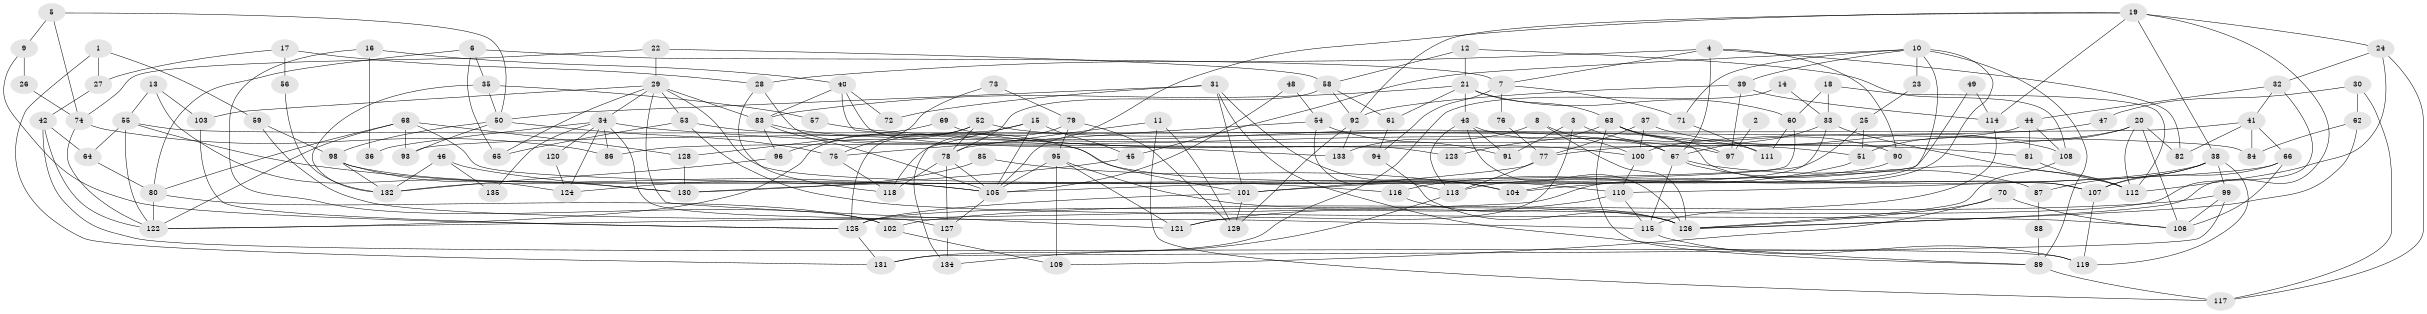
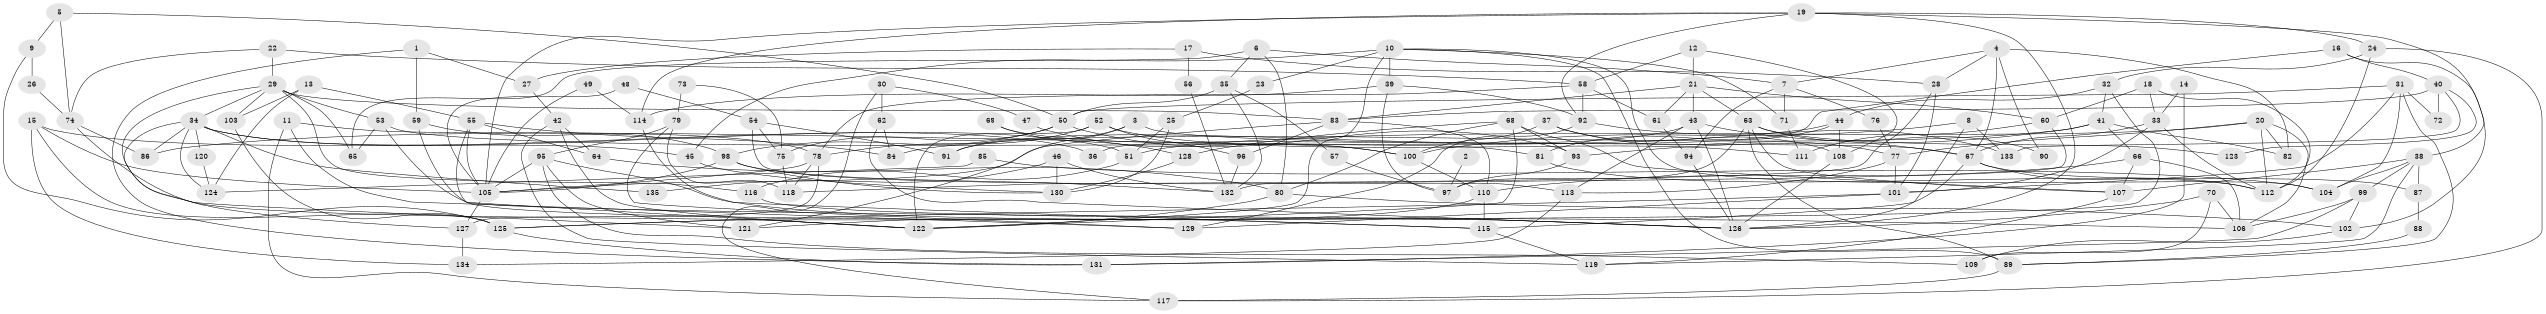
edge "93" -- "97": added
edge "90" -- "113": removed
